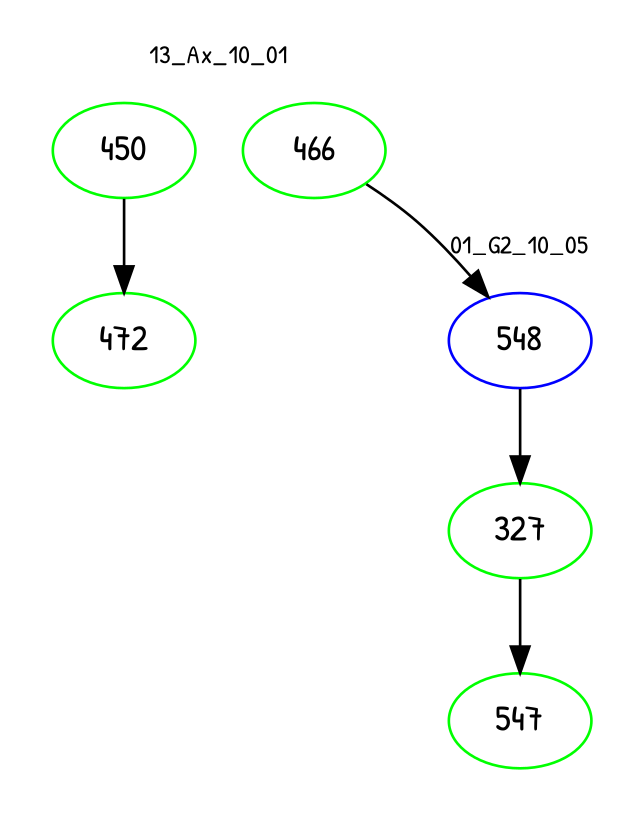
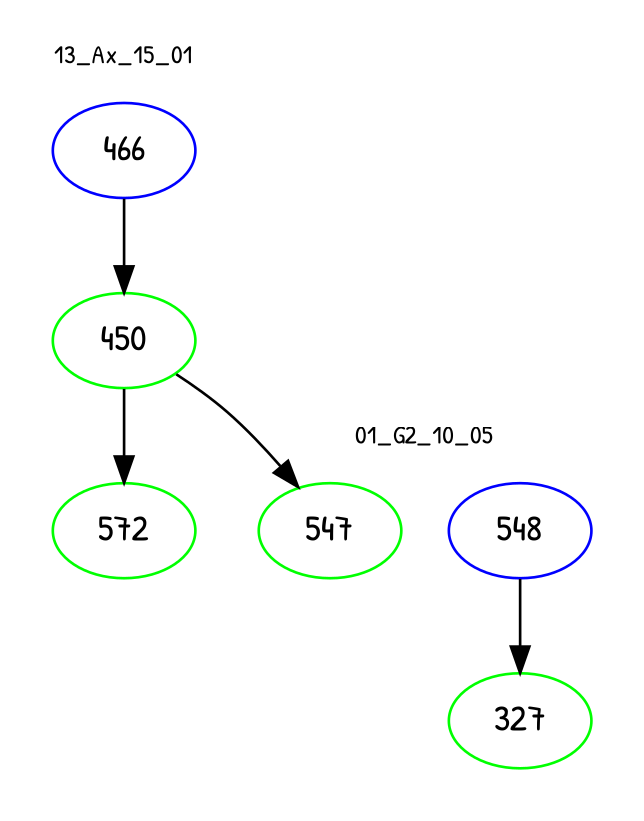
cluster "13_Ax_10_01": label "13_Ax_10_01" -> "13_Ax_15_01"
node "466": color green -> blue
edge "466" -> "548": now "466" -> "450"
node "472": label "472" -> "572"
edge "327" -> "547": now "450" -> "547"
